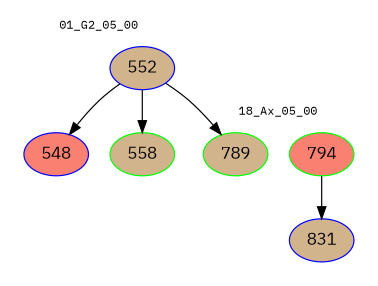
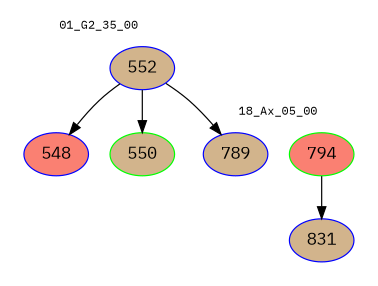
cluster "01_G2_05_00": label "01_G2_05_00" -> "01_G2_35_00"
node "558": label "558" -> "550"
node "789": color green -> blue
